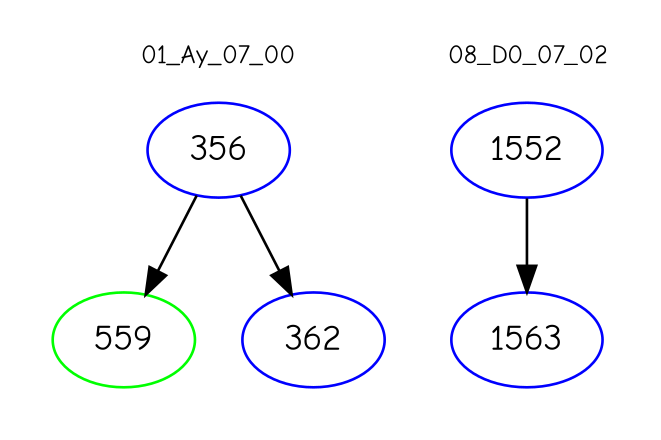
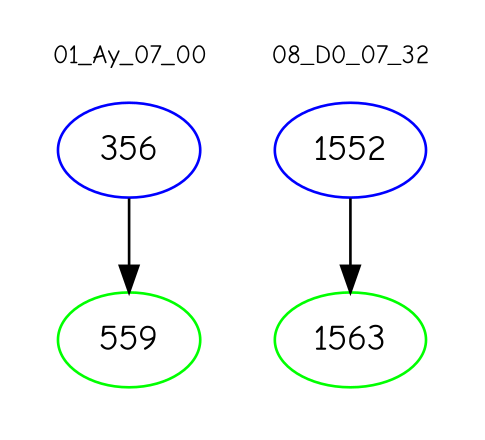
cluster "08_D0_07_02": label "08_D0_07_02" -> "08_D0_07_32"
node "362": removed
node "1563": color blue -> green
